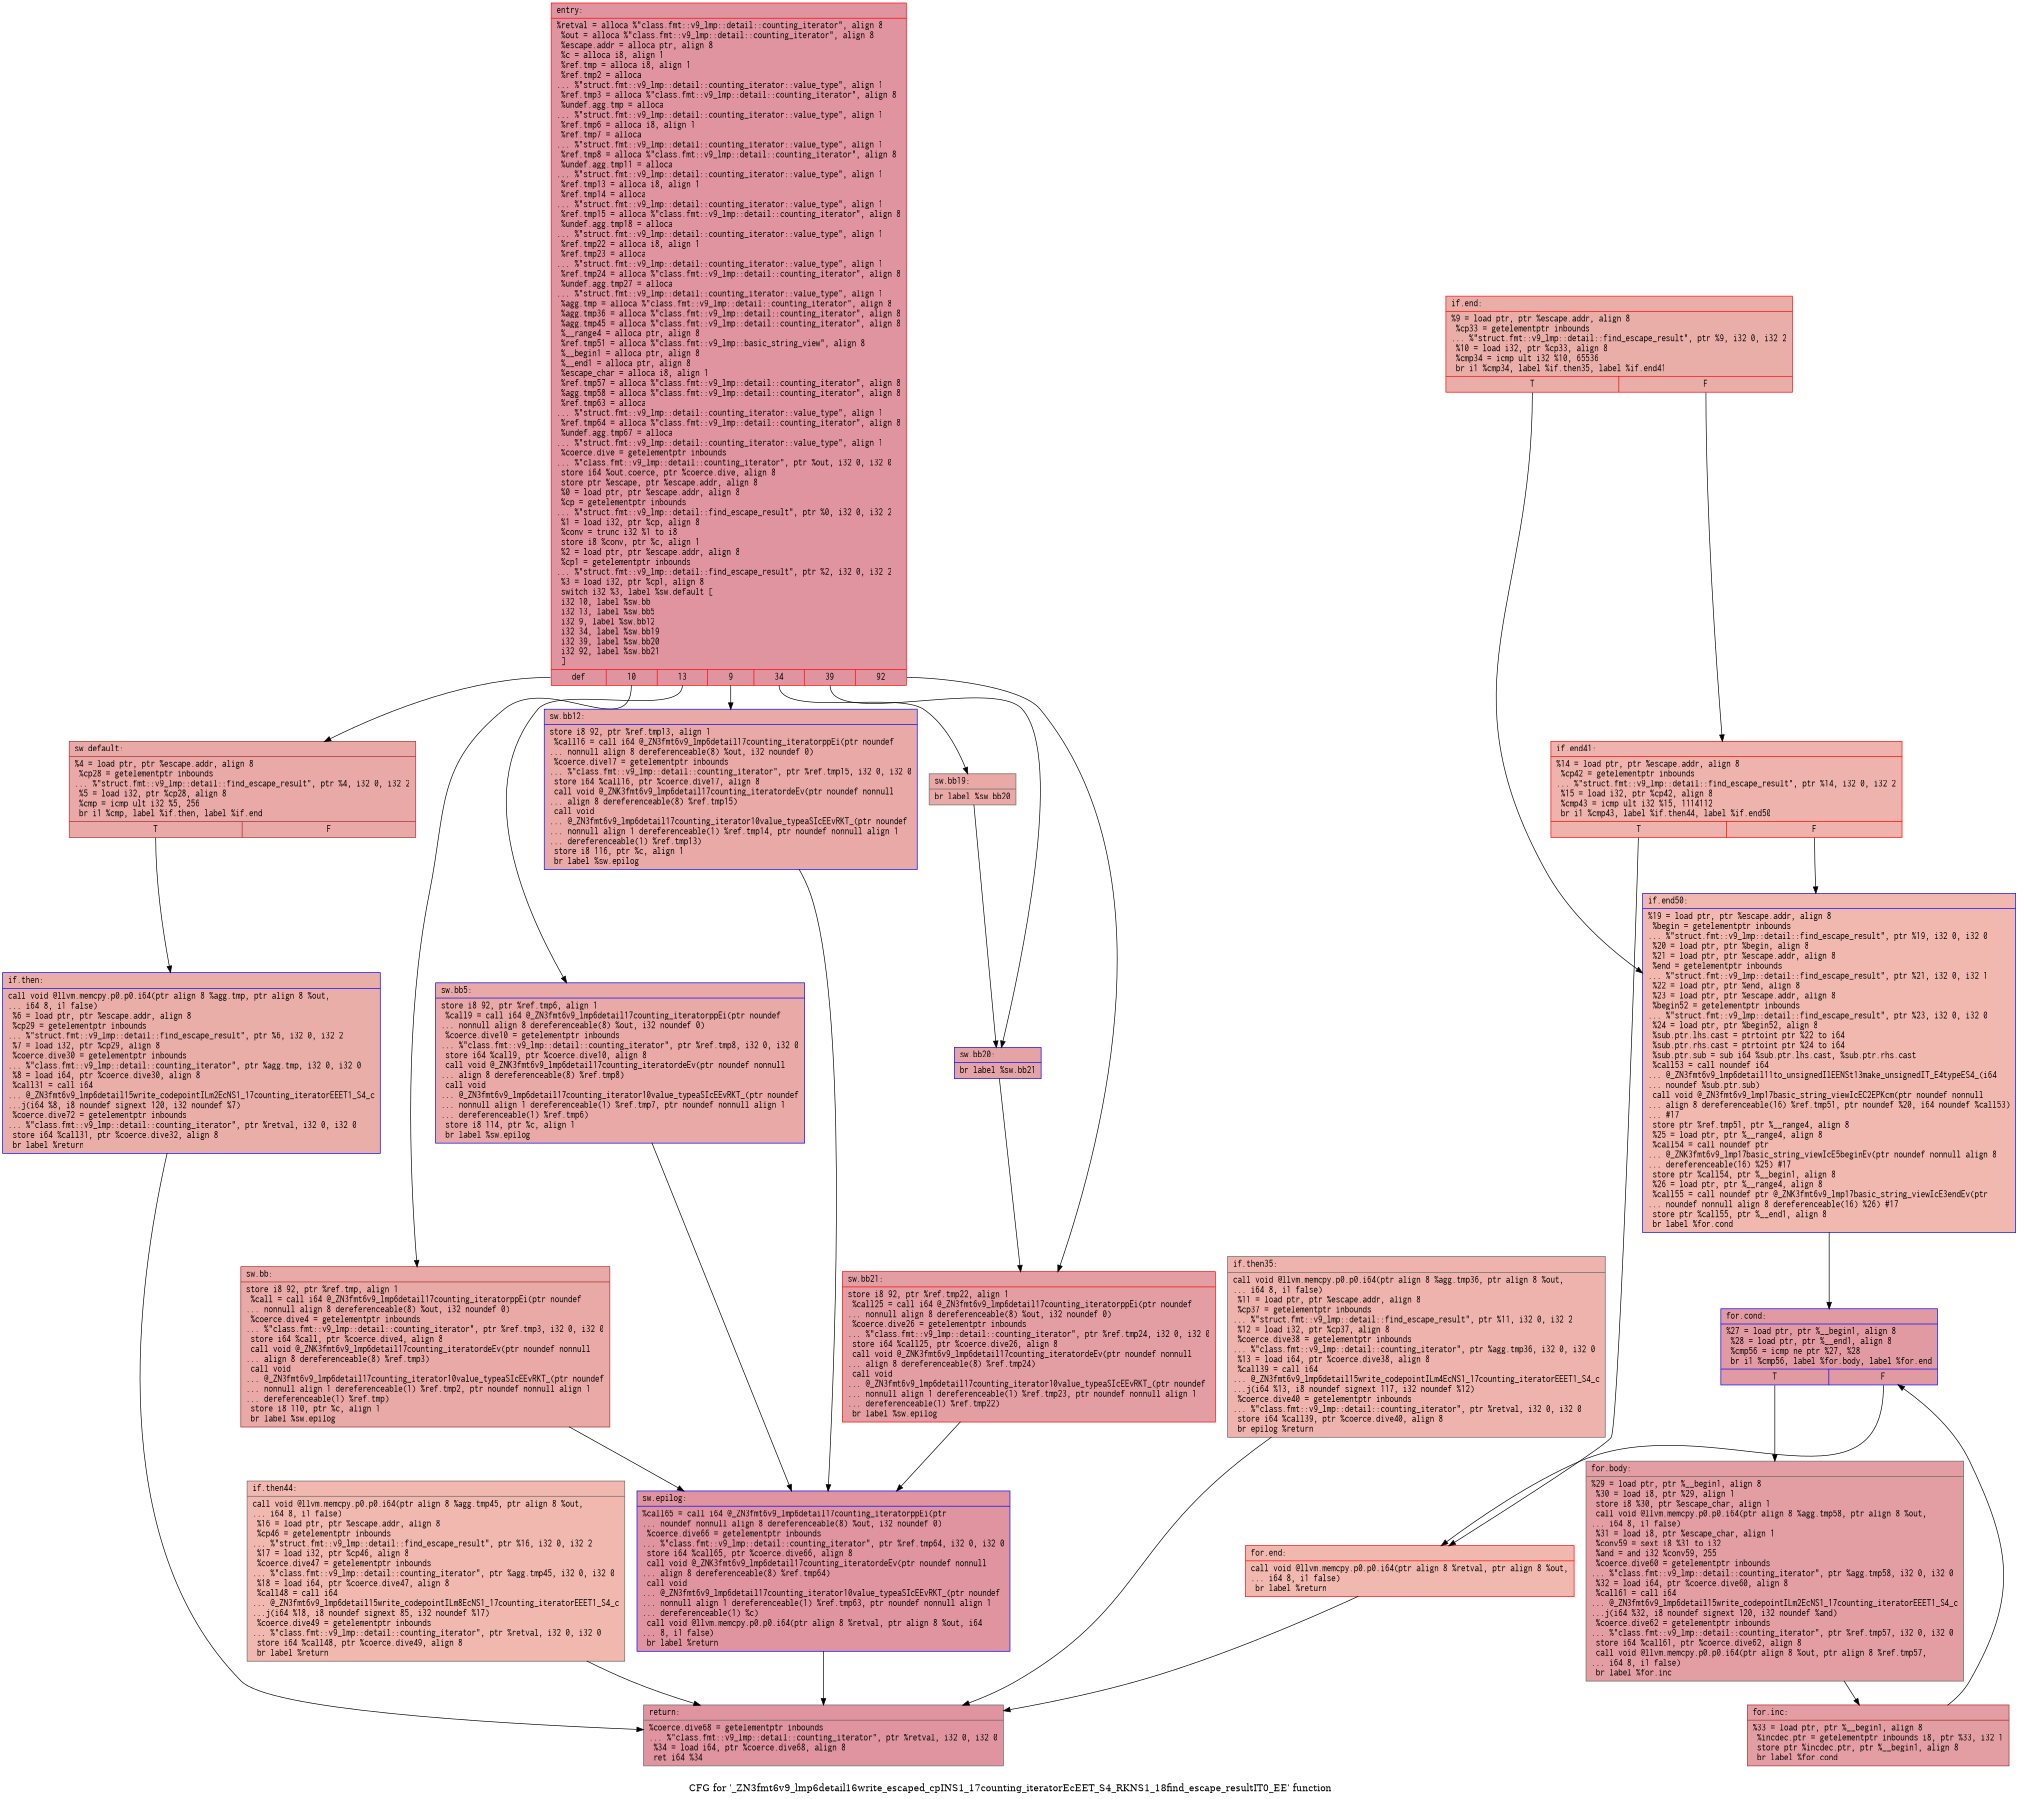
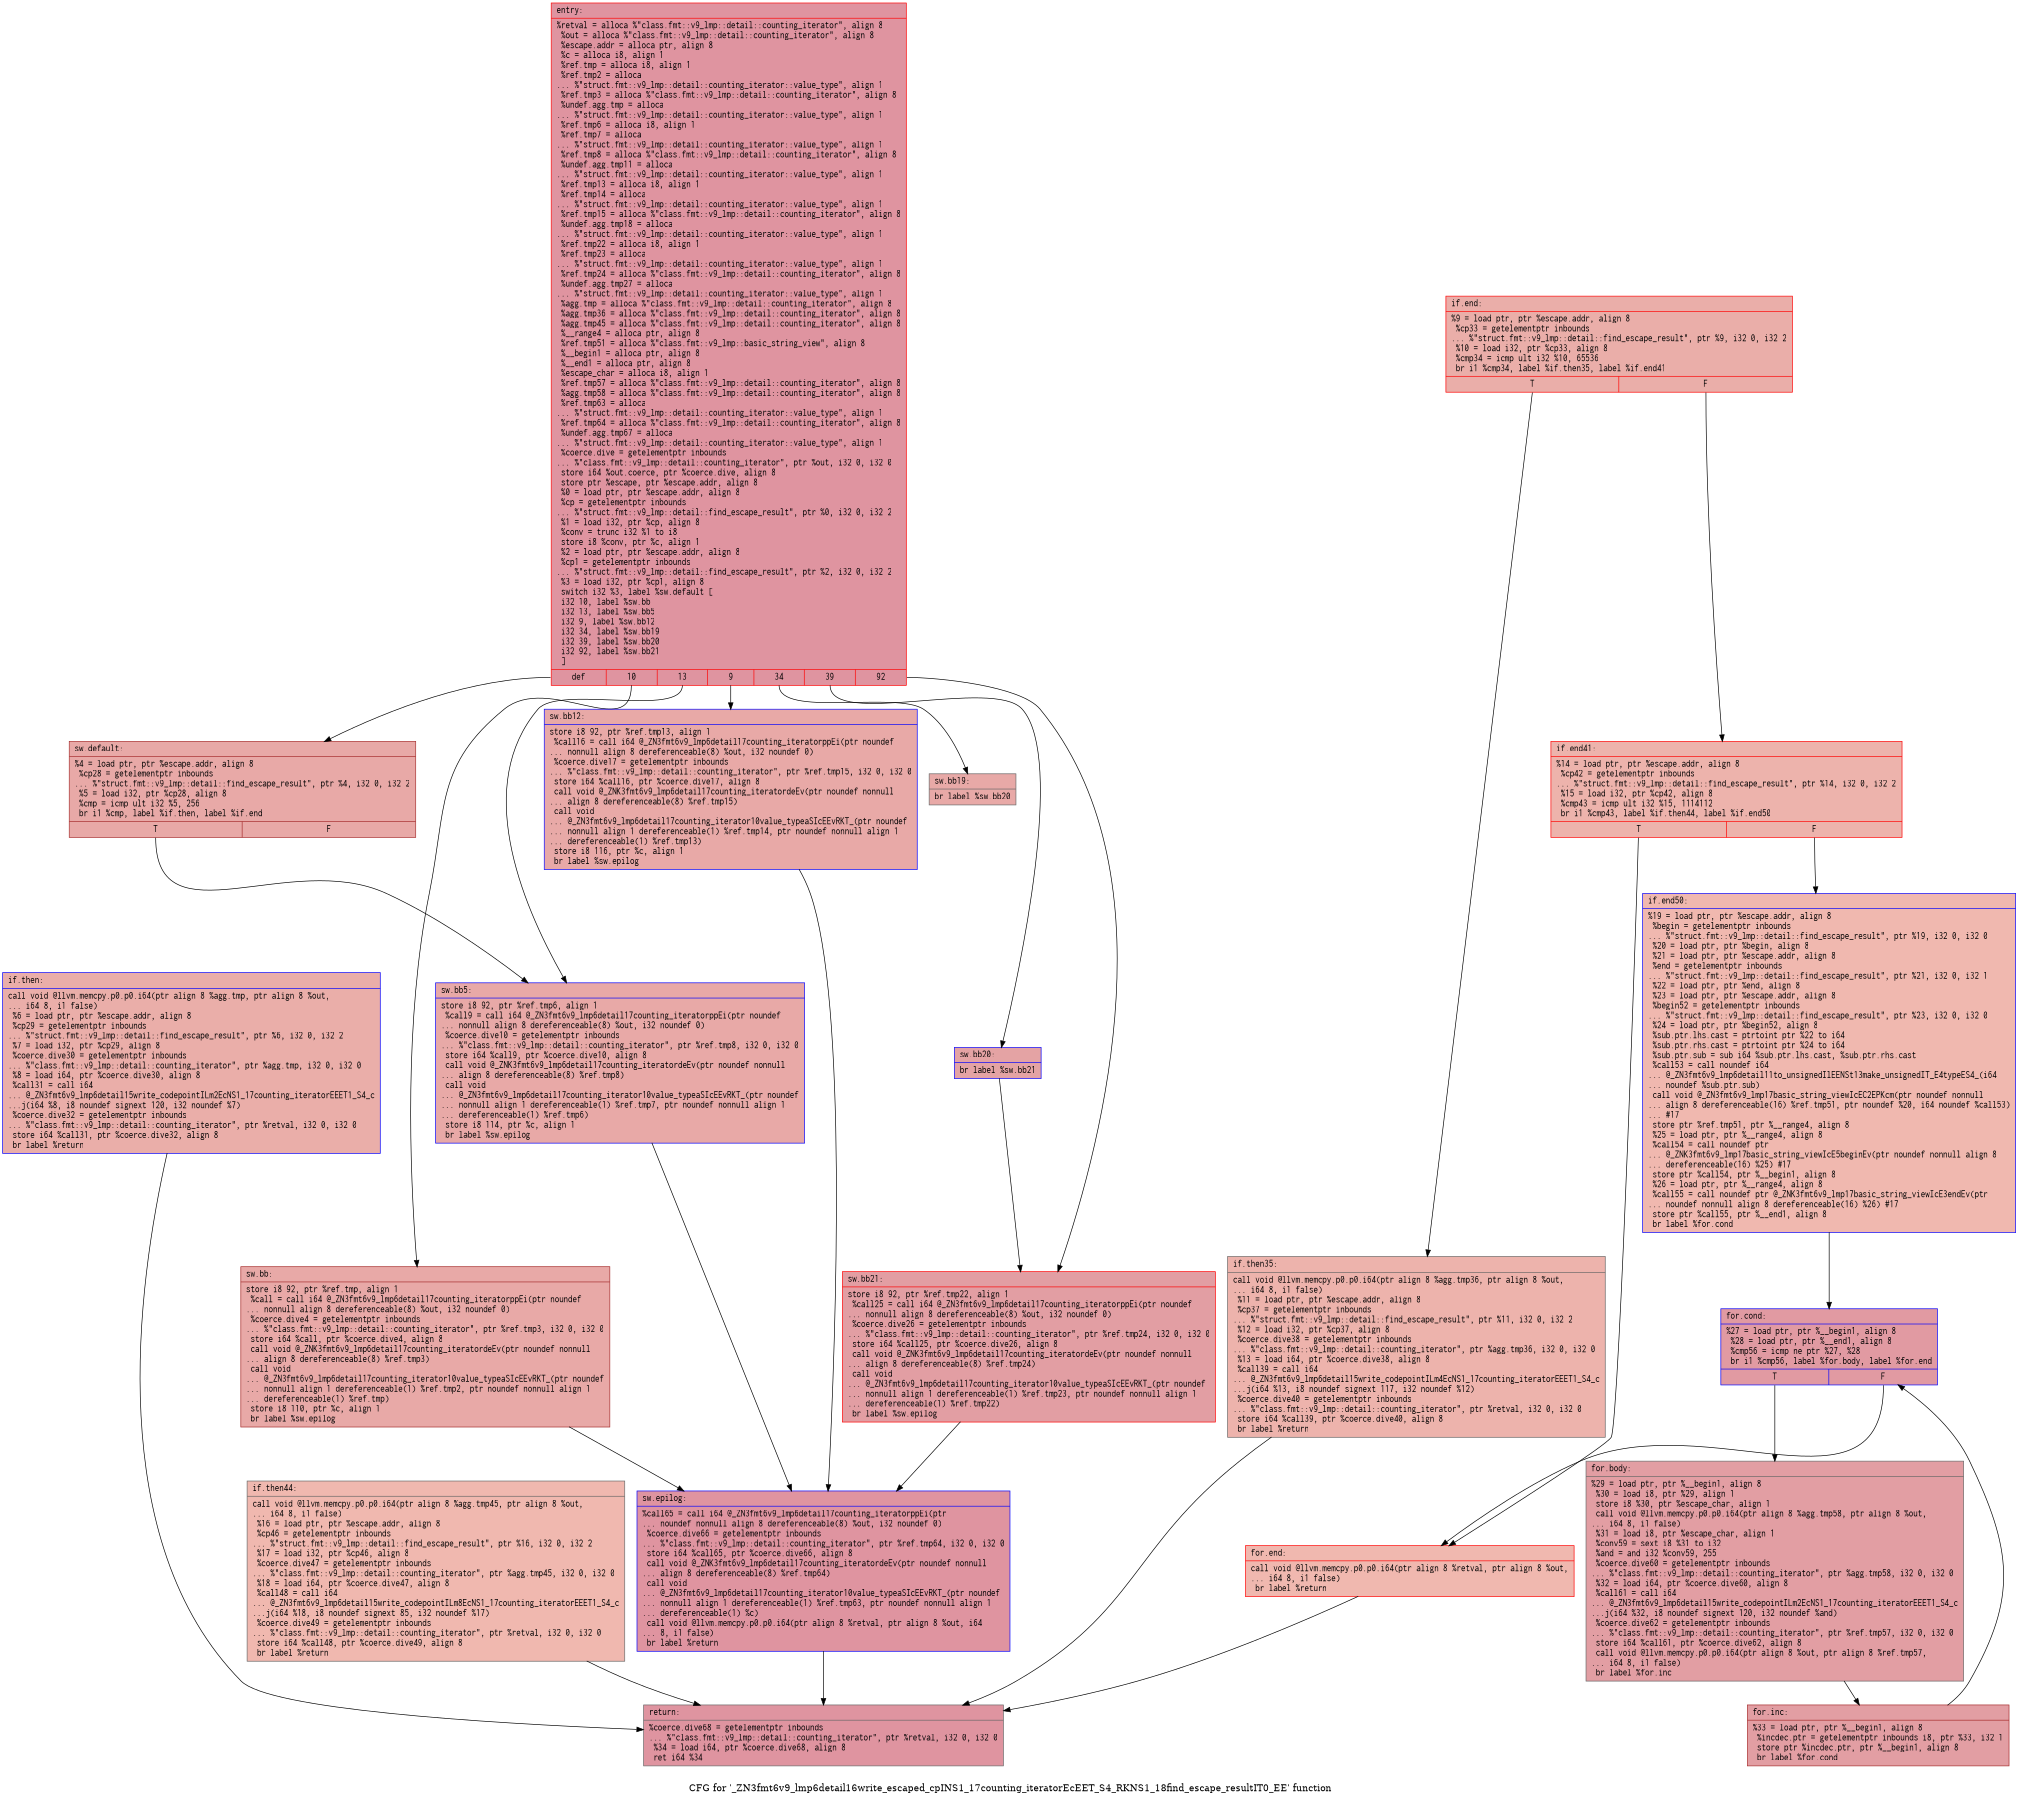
edge "if.end:" -> "if.end50:": now "if.end:" -> "if.then35:"
edge "sw.default:" -> "if.then:": now "sw.default:" -> "sw.bb5:"
edge "sw.bb19:" -> "sw.bb20:": removed
node "if.then:": text "%coerce.dive72 = getelementptr inbounds" -> "%coerce.dive32 = getelementptr inbounds"
node "if.then35:": text "br epilog %return" -> "br label %return"
